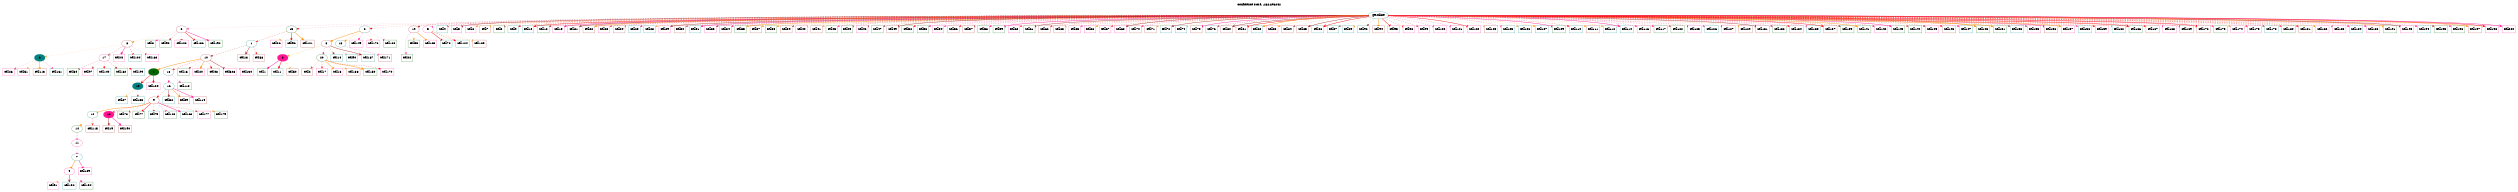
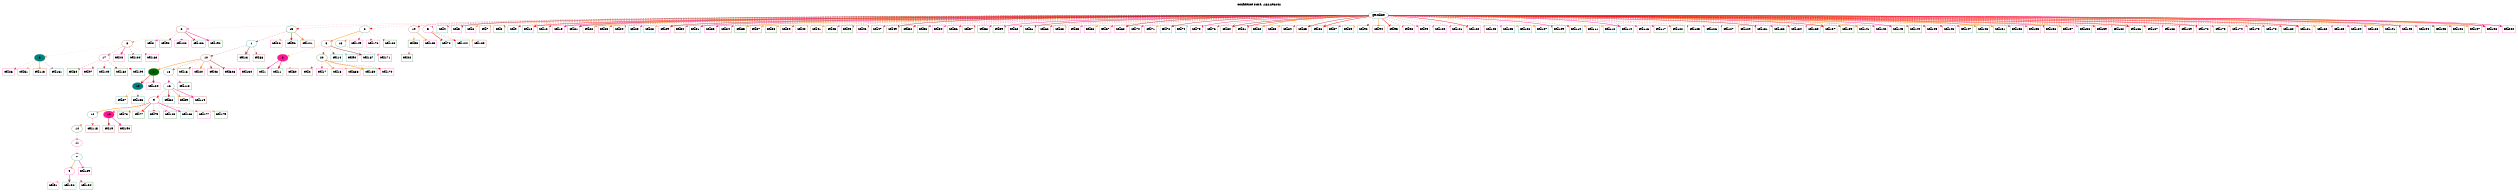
edge "germline" -> "cell181": style dashed -> bold
edge "19" -> "cell42": now "cell55" -> "cell42"
node "cell138": label "cell138" -> "cell638"
